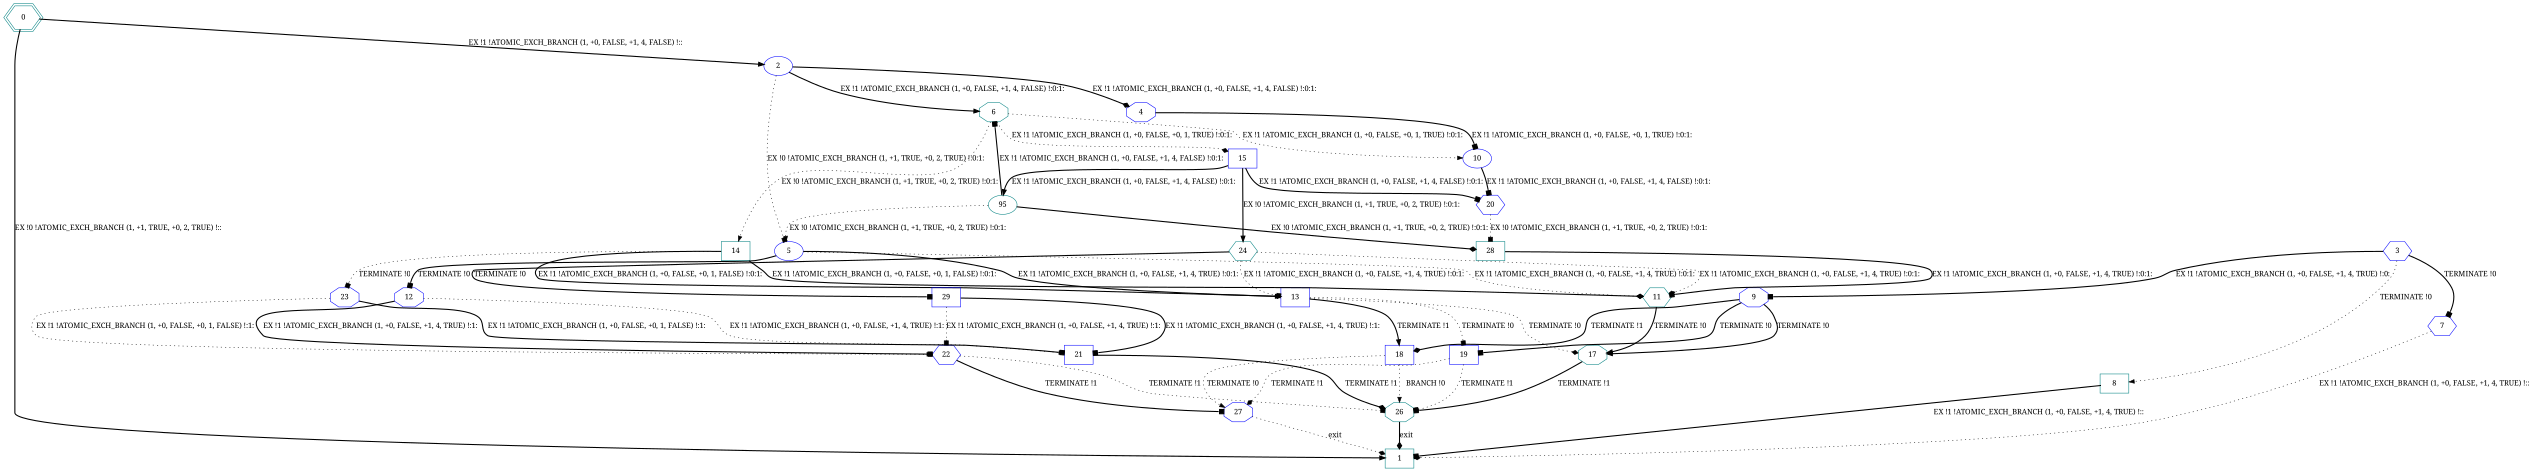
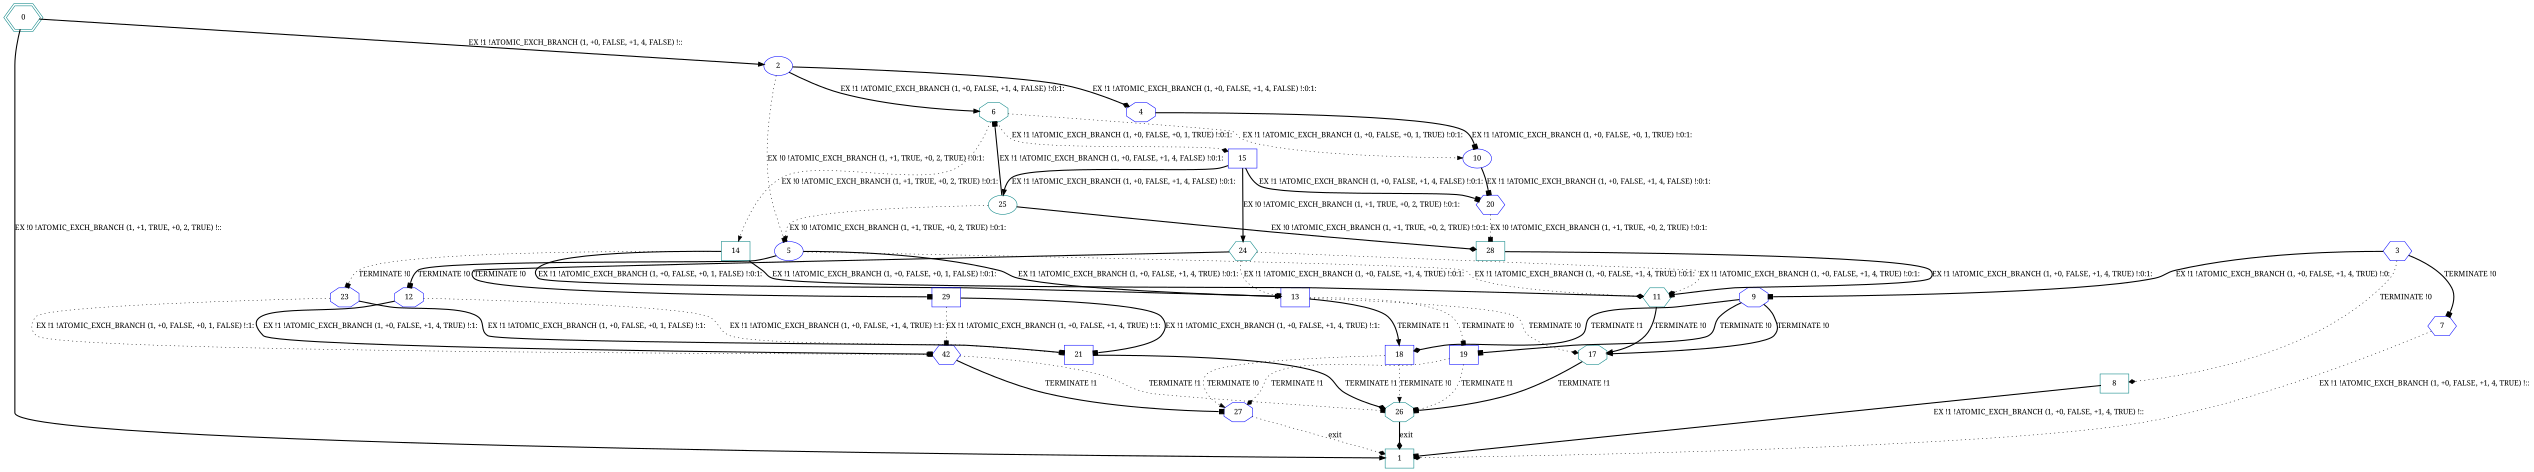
node "95": label "95" -> "25"
edge "3" -> "8": arrowhead normal -> diamond
node "22": label "22" -> "42"
edge "18" -> "26": label "BRANCH !0" -> "TERMINATE !0"
